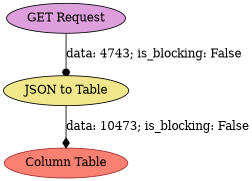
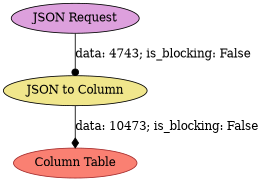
node "GET Request": label "GET Request" -> "JSON Request"
node "JSON to Table": label "JSON to Table" -> "JSON to Column"
